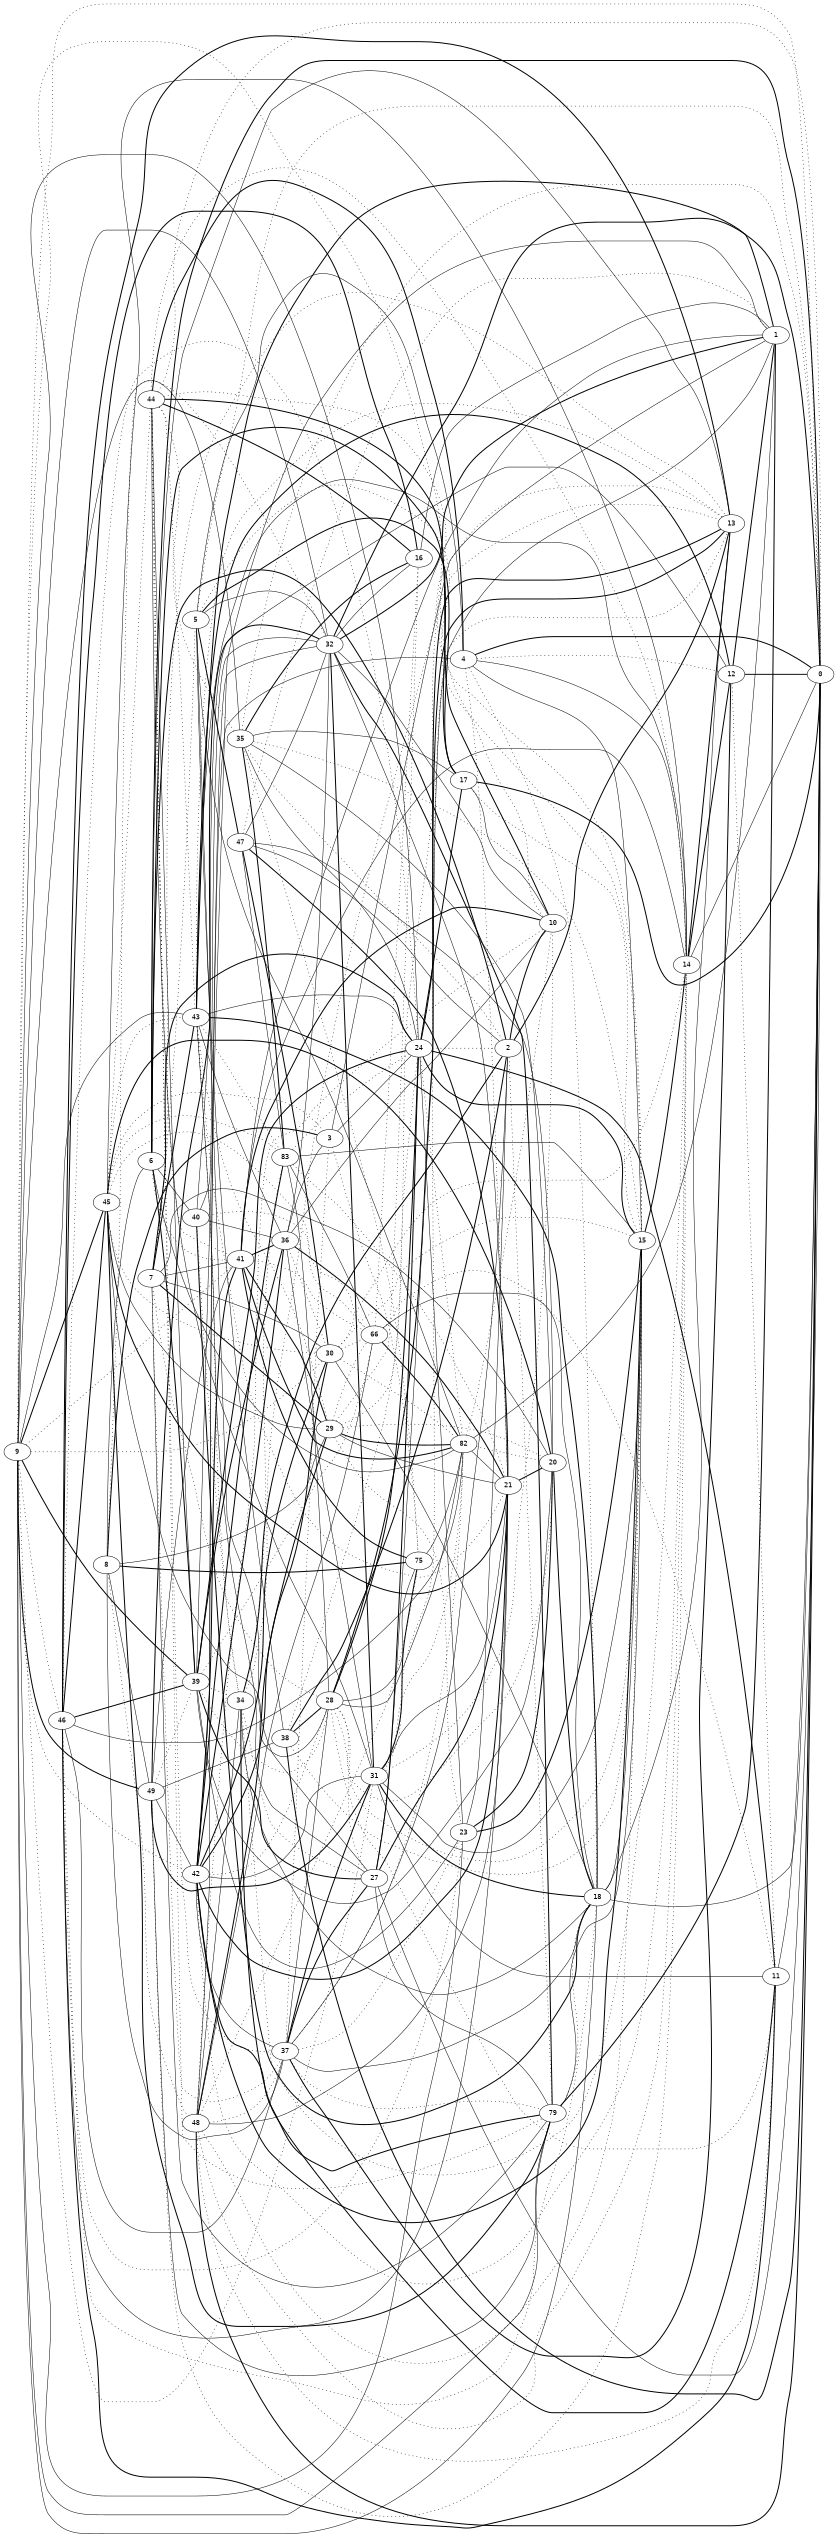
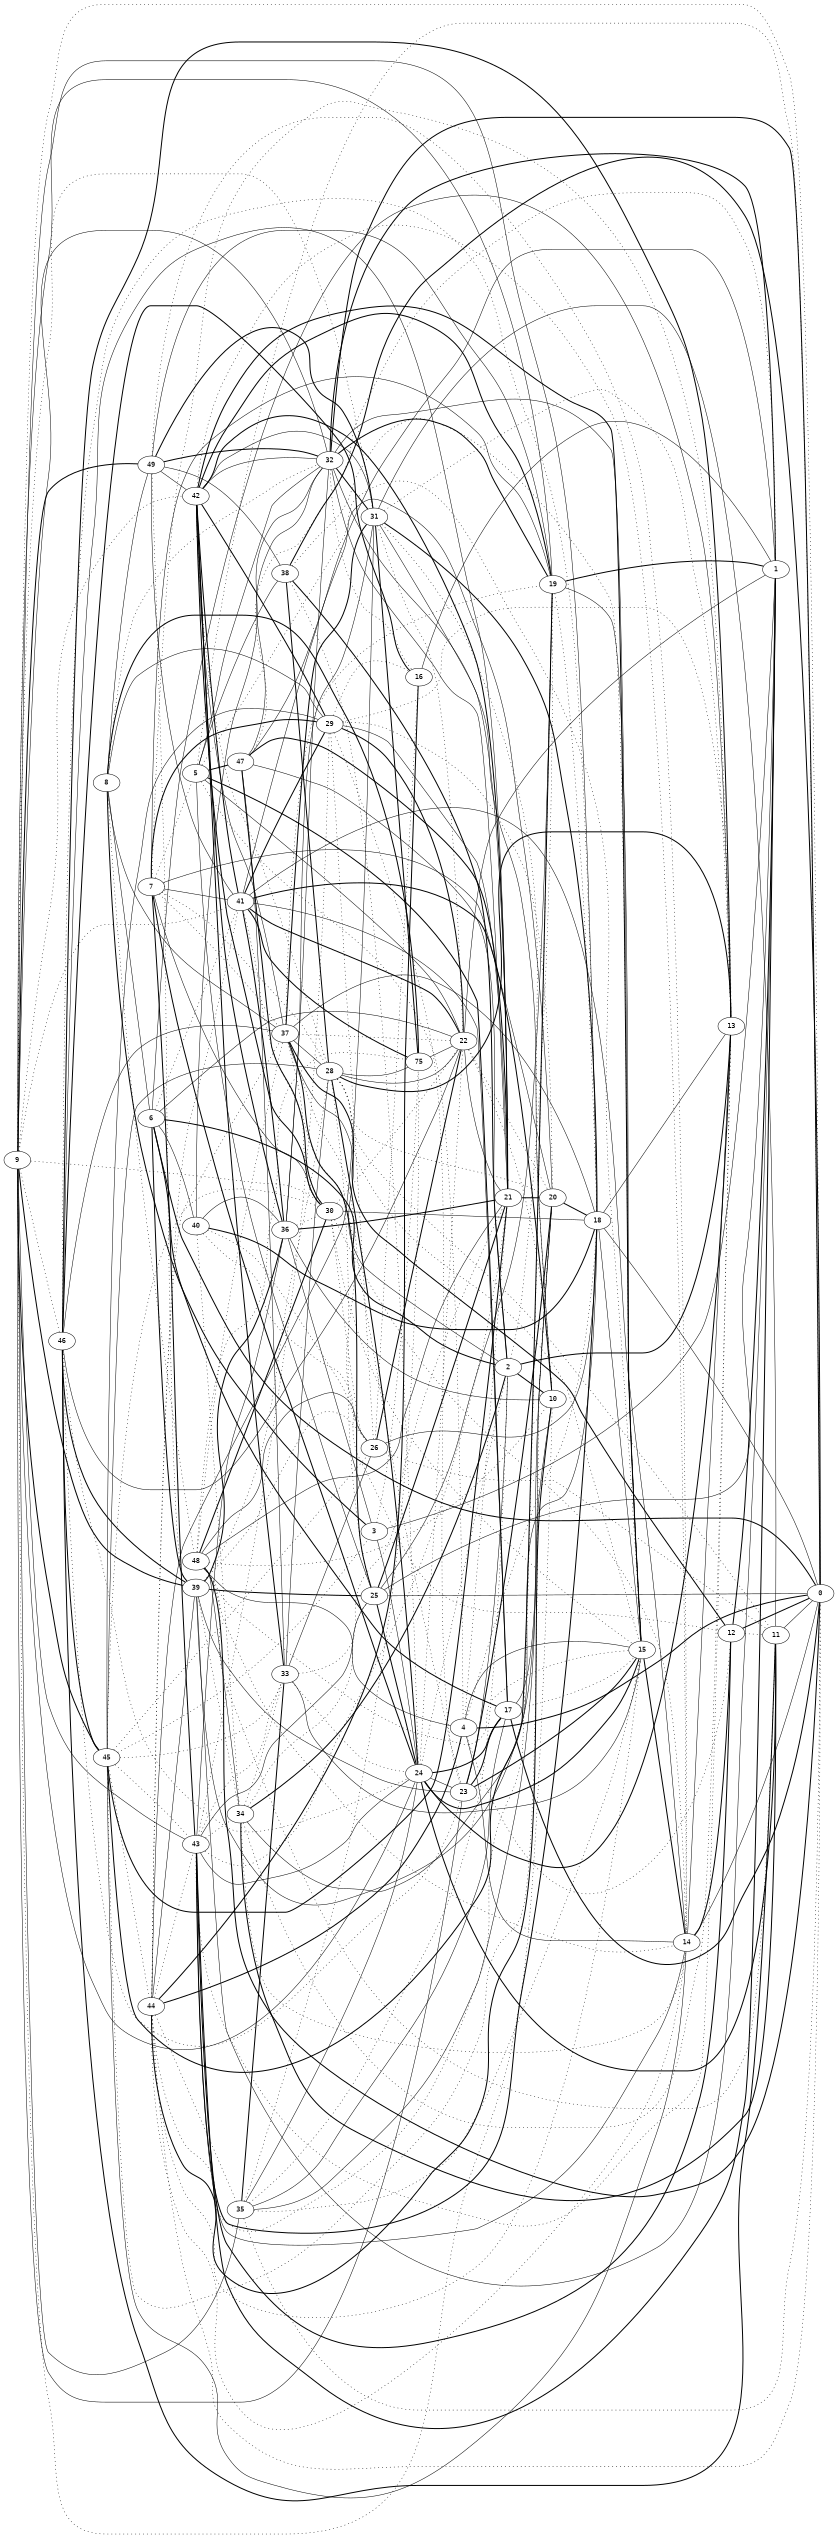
edge "5" -- "4": style solid -> dotted
edge "16" -- "32": style solid -> dotted
edge "12" -- "40": style solid -> dotted
edge "16" -- "35": removed
edge "13" -- "14": style bold -> solid
edge "41" -- "17": added
edge "45" -- "20": style bold -> dotted
node "83": label "83" -> "33"
edge "24" -- "39": removed
node "66": label "66" -> "26"
node "82": label "82" -> "22"
edge "3" -- "37": now "30" -- "37"
edge "15" -- "31": now "15" -- "32"
edge "17" -- "23": added
node "27": label "27" -> "25"
node "79": label "79" -> "19"
